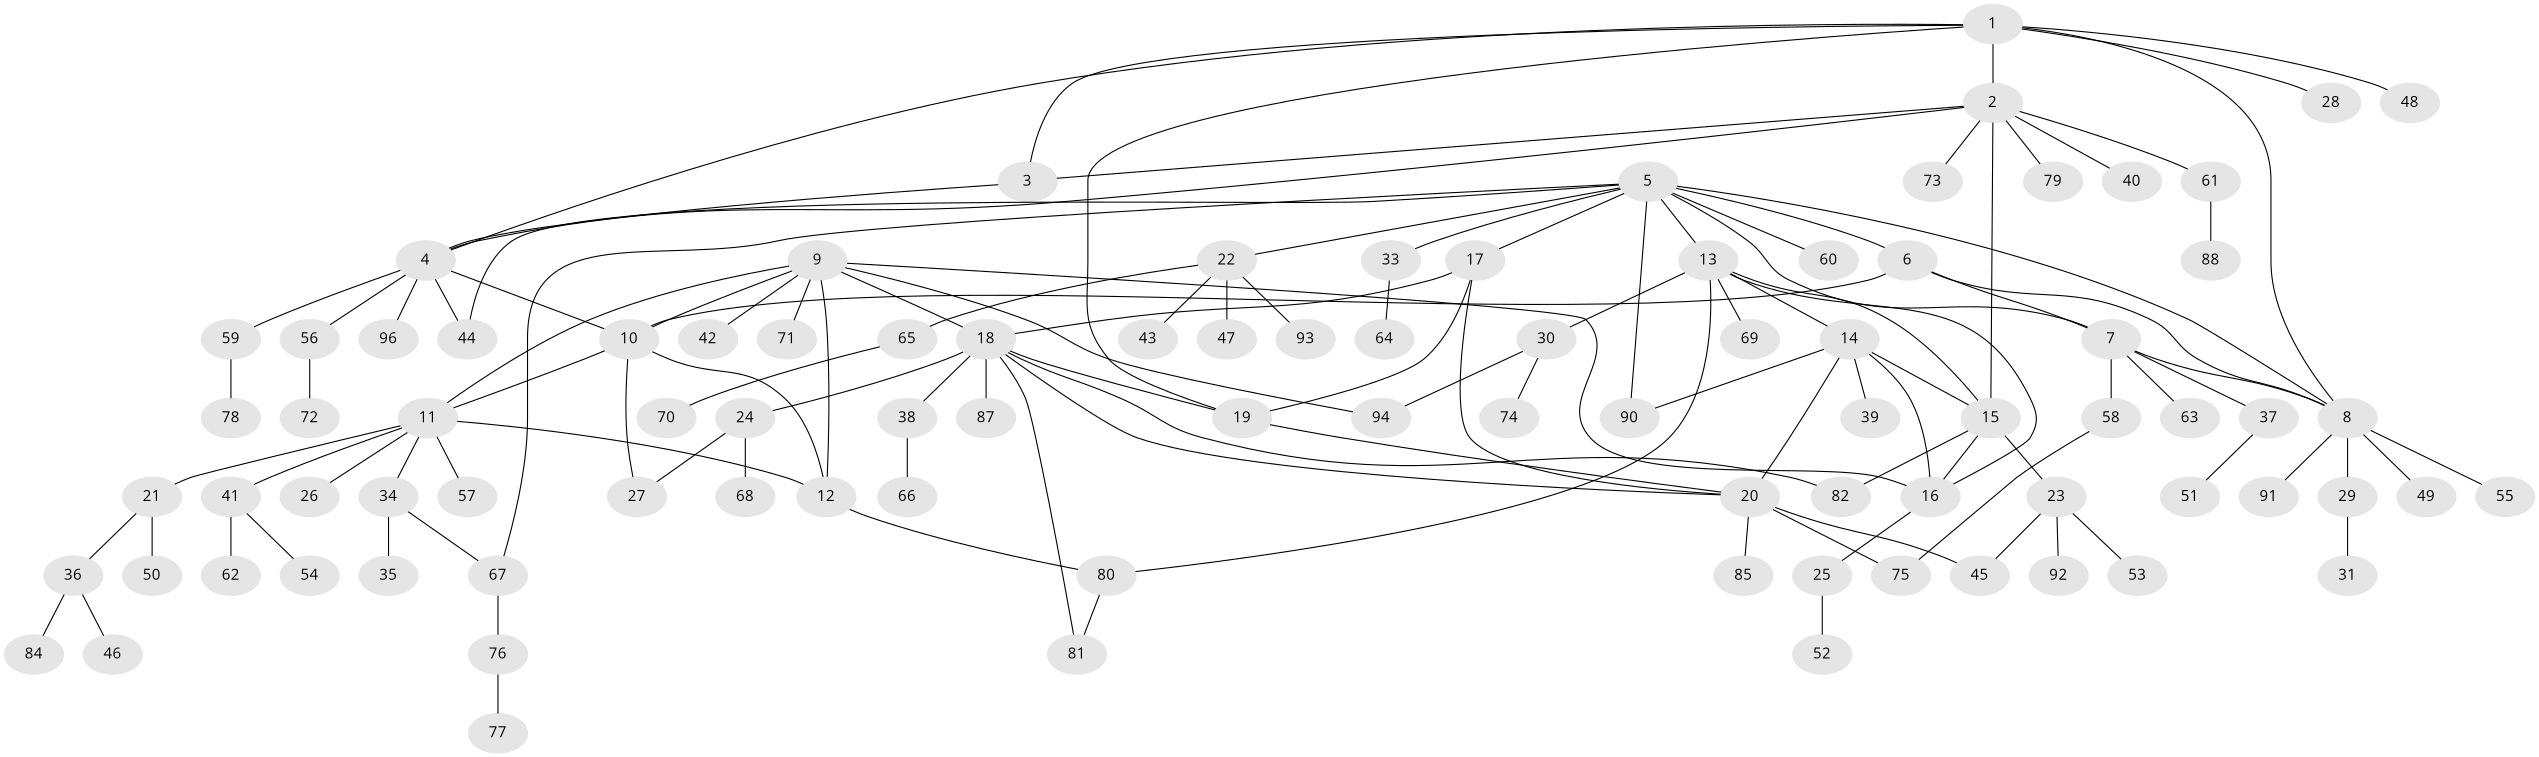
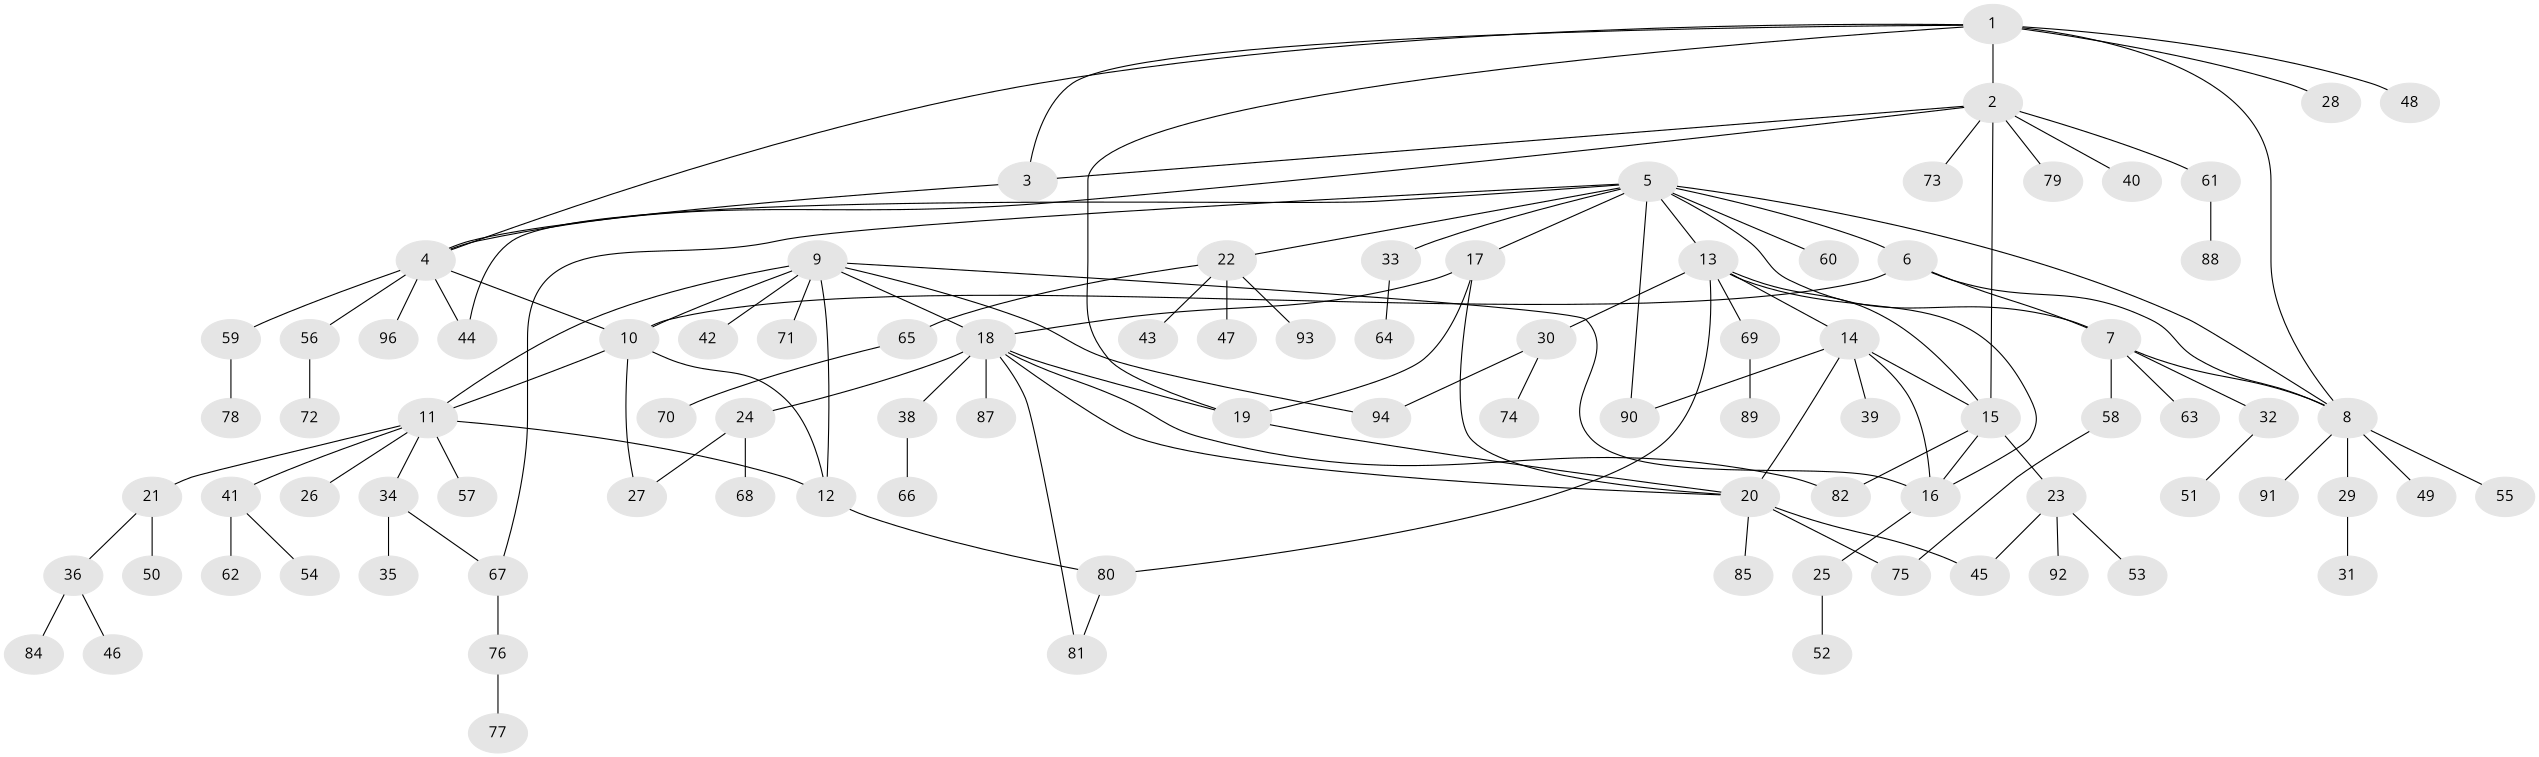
node "89": added
node "37": label "37" -> "32"
